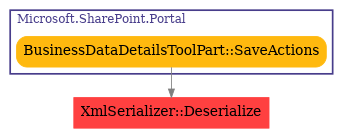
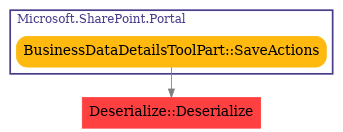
node "XmlSerializer::Deserialize": label "XmlSerializer::Deserialize" -> "Deserialize::Deserialize"
